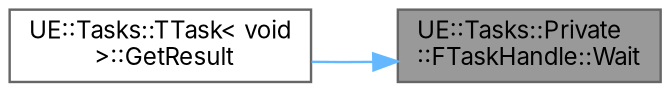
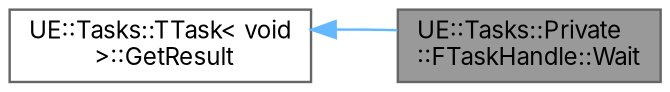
edge "UE::Tasks::TTask< void >::GetResult" -> "UE::Tasks::Private ::FTaskHandle::Wait": reversed
